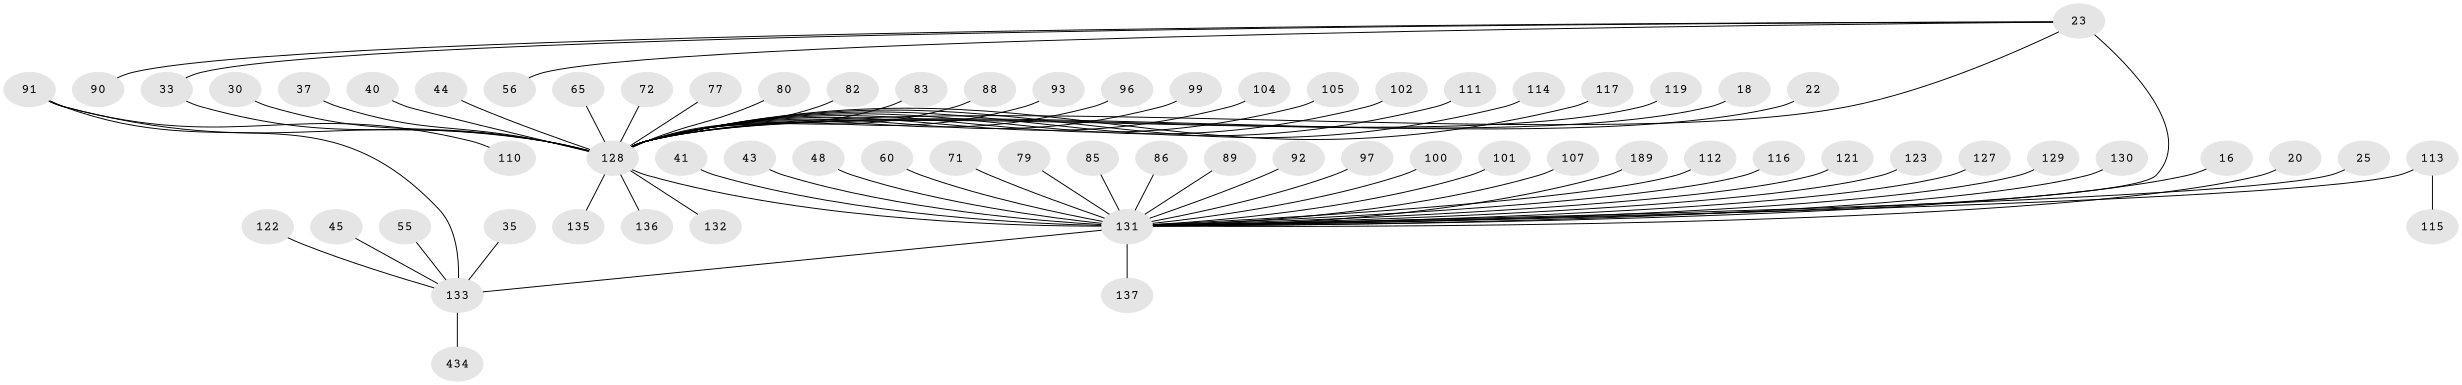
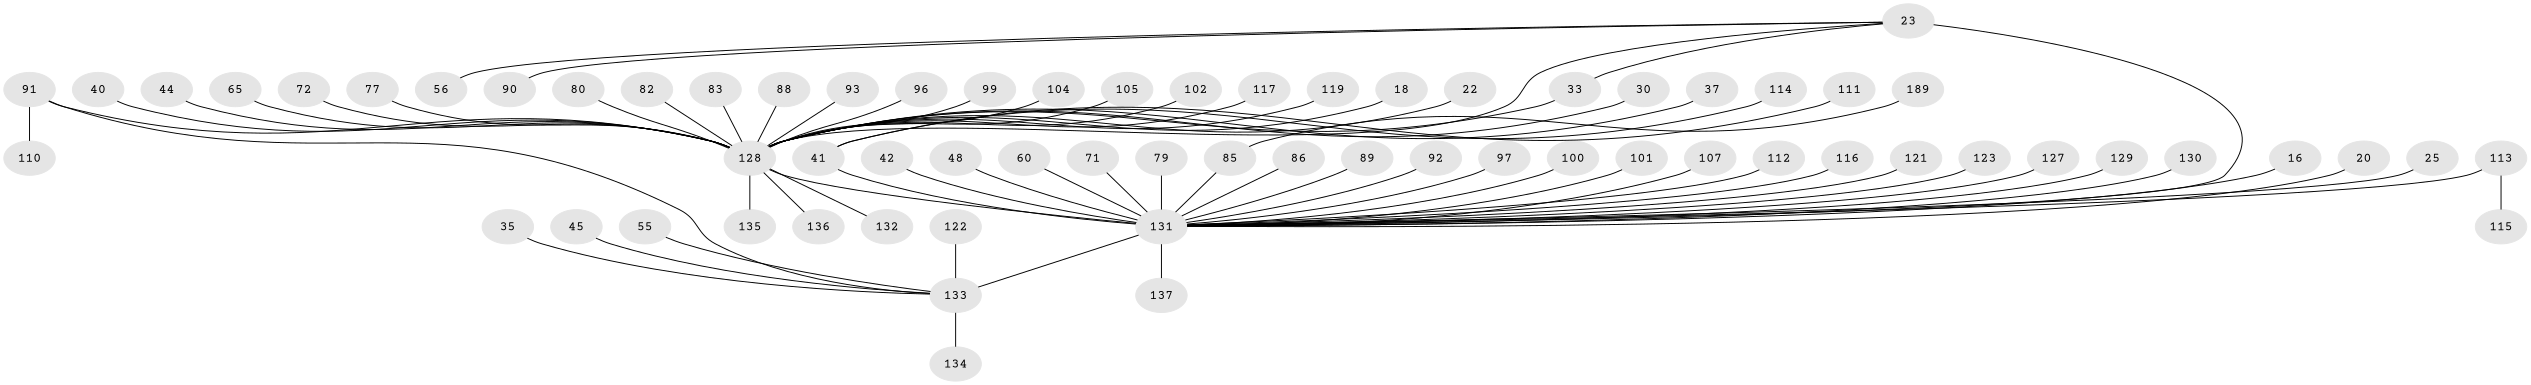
edge "111" -- "128": now "111" -- "41"
edge "114" -- "128": now "114" -- "41"
node "43": label "43" -> "42"
edge "189" -- "131": now "189" -- "85"
node "434": label "434" -> "134"
